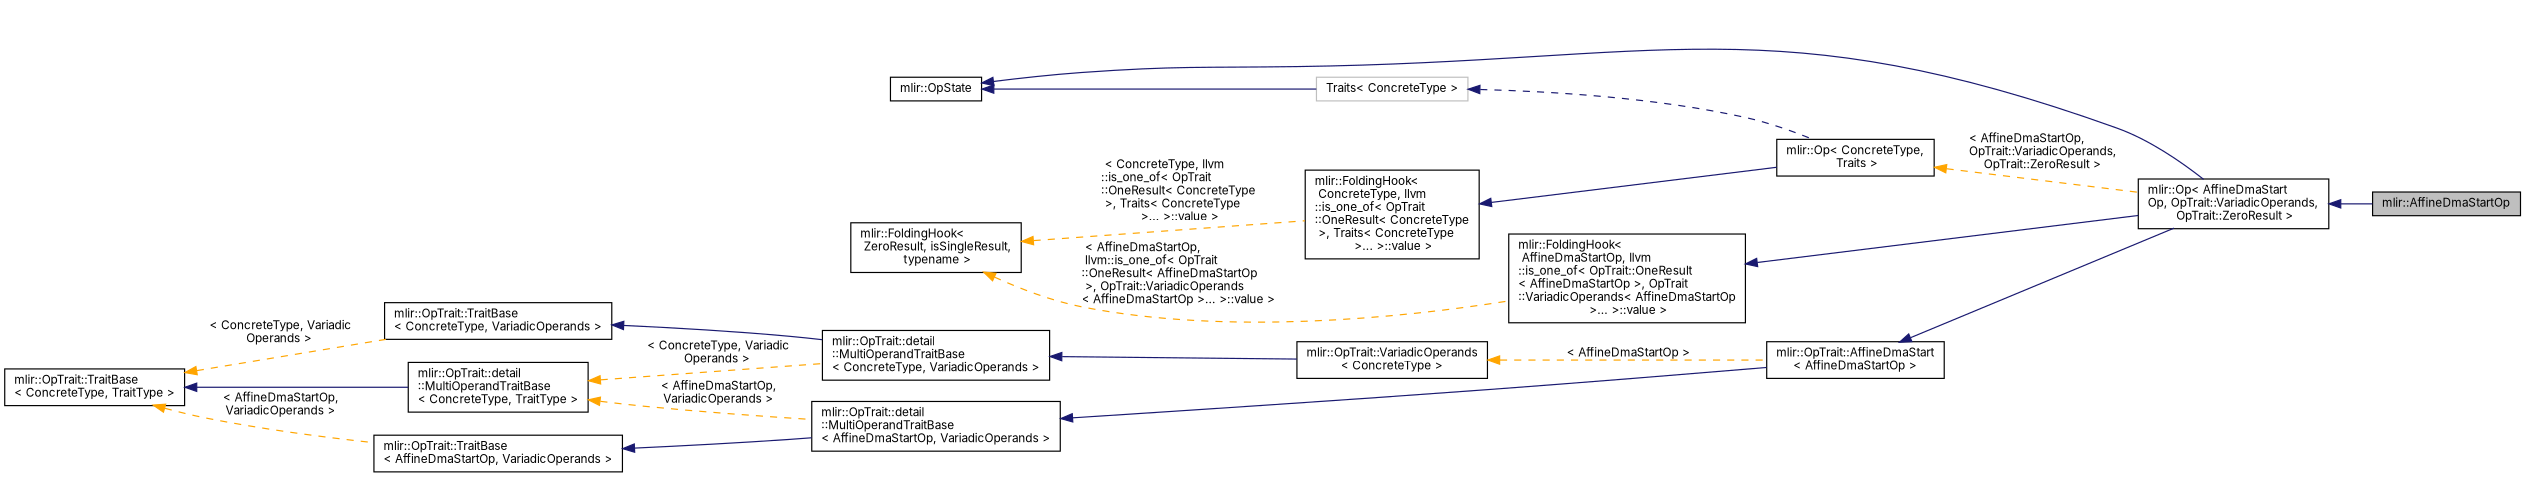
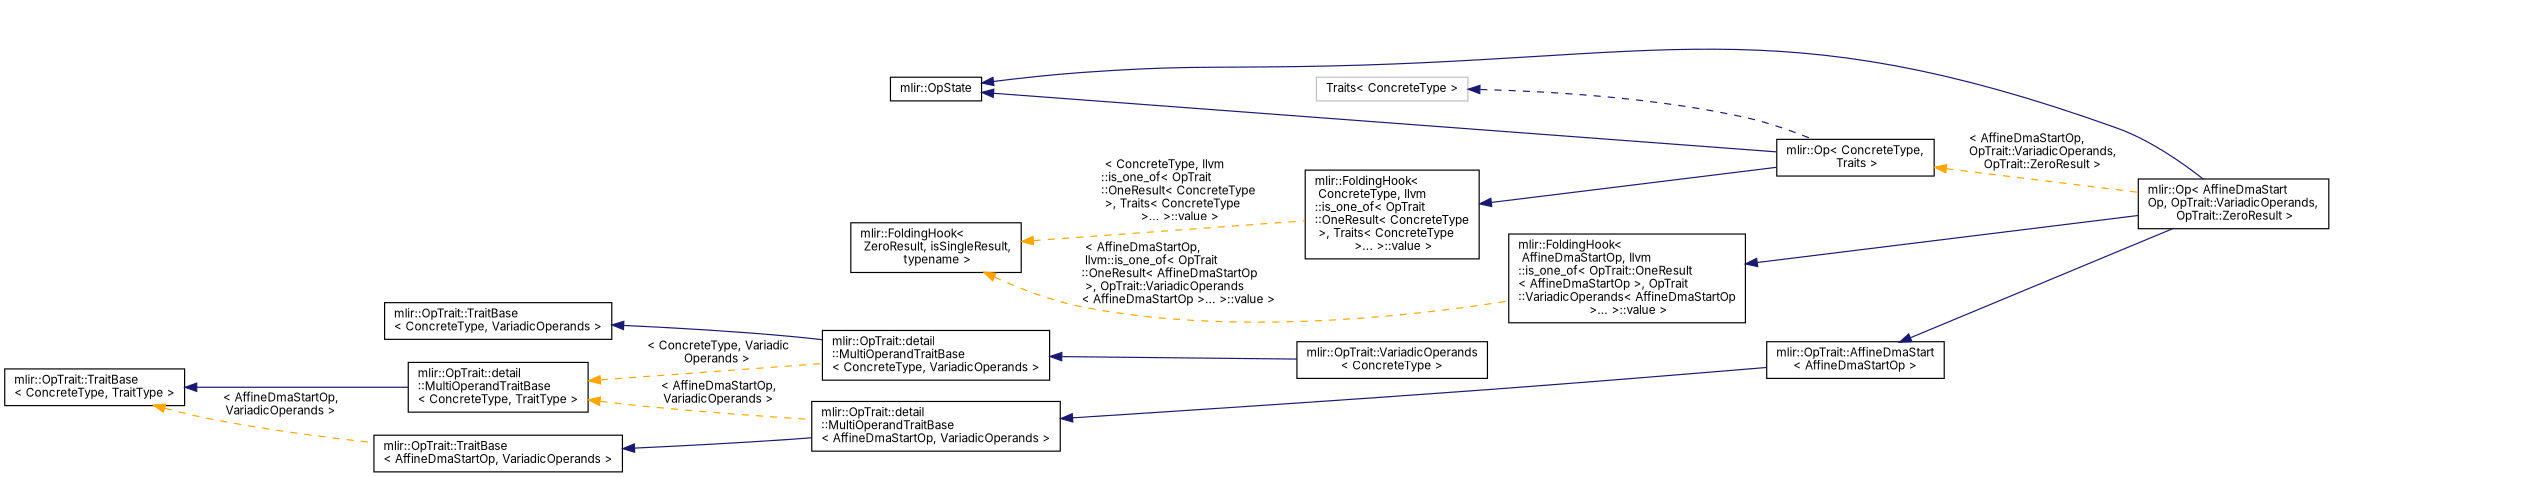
edge "Traits< ConcreteType >" -> "mlir::OpState": now "mlir::Op< ConcreteType, Traits >" -> "mlir::OpState"
node "mlir::AffineDmaStartOp": removed
edge "mlir::OpTrait::TraitBase < ConcreteType, VariadicOperands >" -> "mlir::OpTrait::TraitBase < ConcreteType, TraitType >": removed, label "< ConcreteType, Variadic Operands >"
edge "mlir::OpTrait::AffineDmaStart < AffineDmaStartOp >" -> "mlir::OpTrait::VariadicOperands < ConcreteType >": removed, label "< AffineDmaStartOp >"
